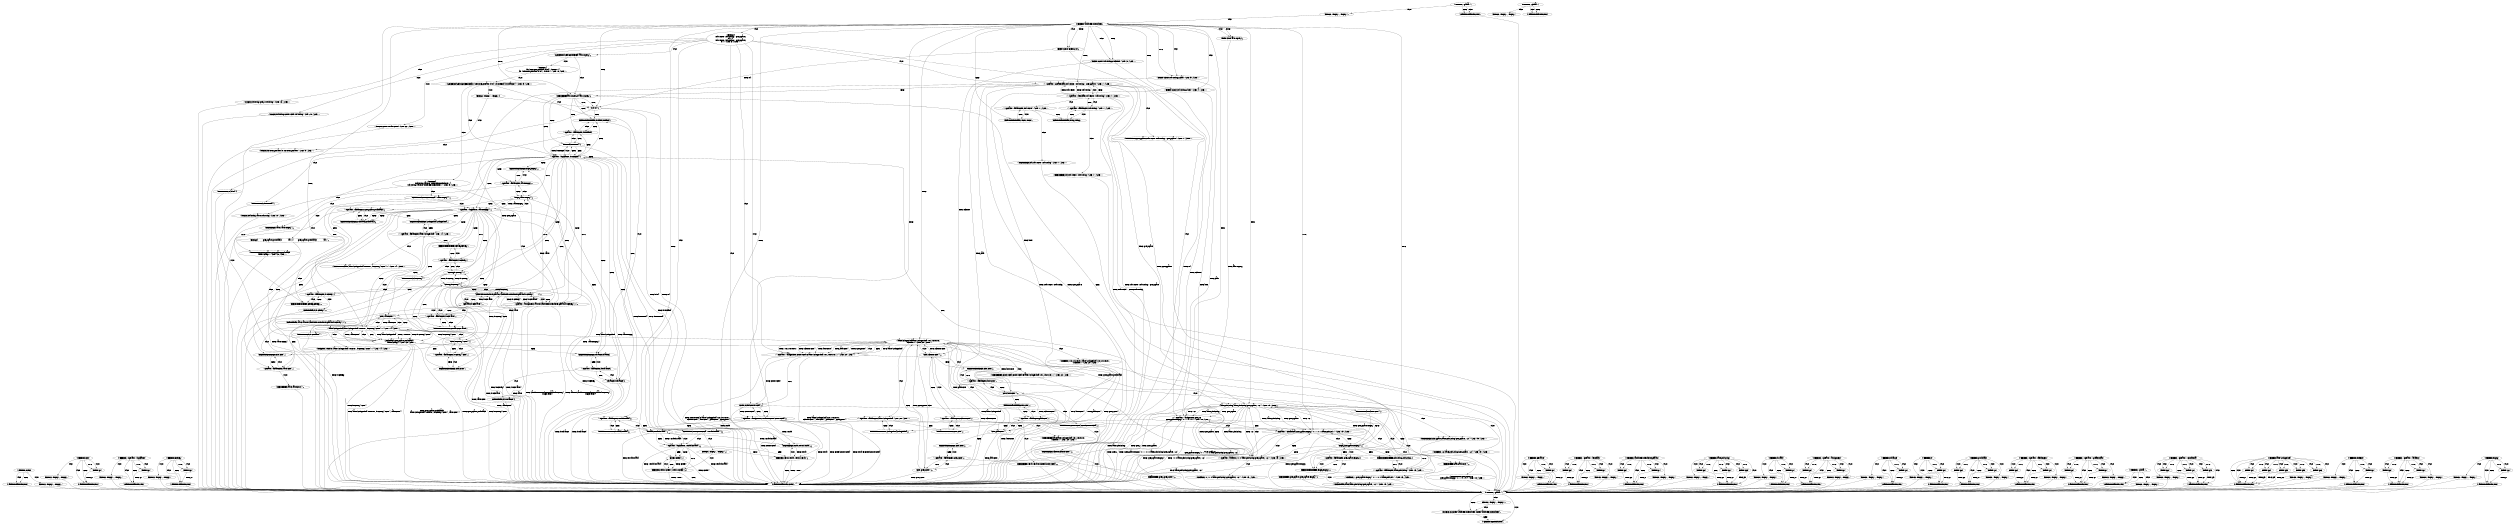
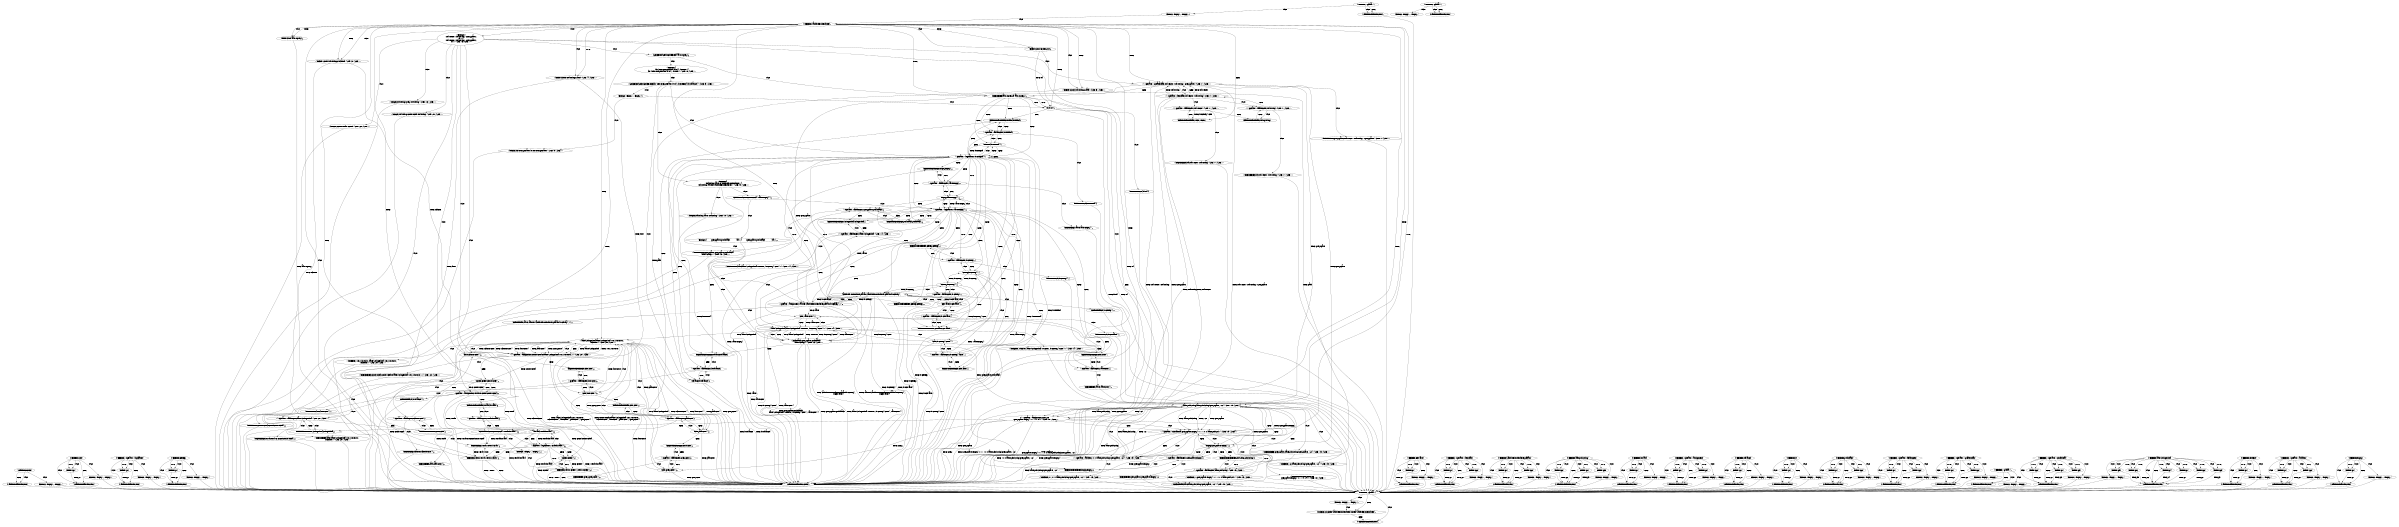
edge "<(<operator>.fieldAccess,std::vector)<SUB>7</SUB>>" -> "(FIELD_IDENTIFIER,vector,vector)": label "AST: " -> "DDG: it.GetKey().c_str"
edge "(<operator>.logicalNot,!it.IsAtEnd())" -> "(<operator>.fieldAccess,result.is_valid)": now "(<operator>.logicalNot,!it.IsAtEnd())" -> "(<operator>.fieldAccess,it.Advance)"
edge "<(PARAM,const std::string& host)<SUB>4</SUB>>" -> "(METHOD_RETURN,GURL)": now "<(PARAM,const std::string& host)<SUB>4</SUB>>" -> "(RETURN,return result;,return result;)"
node "(PARAM,p4)": added
